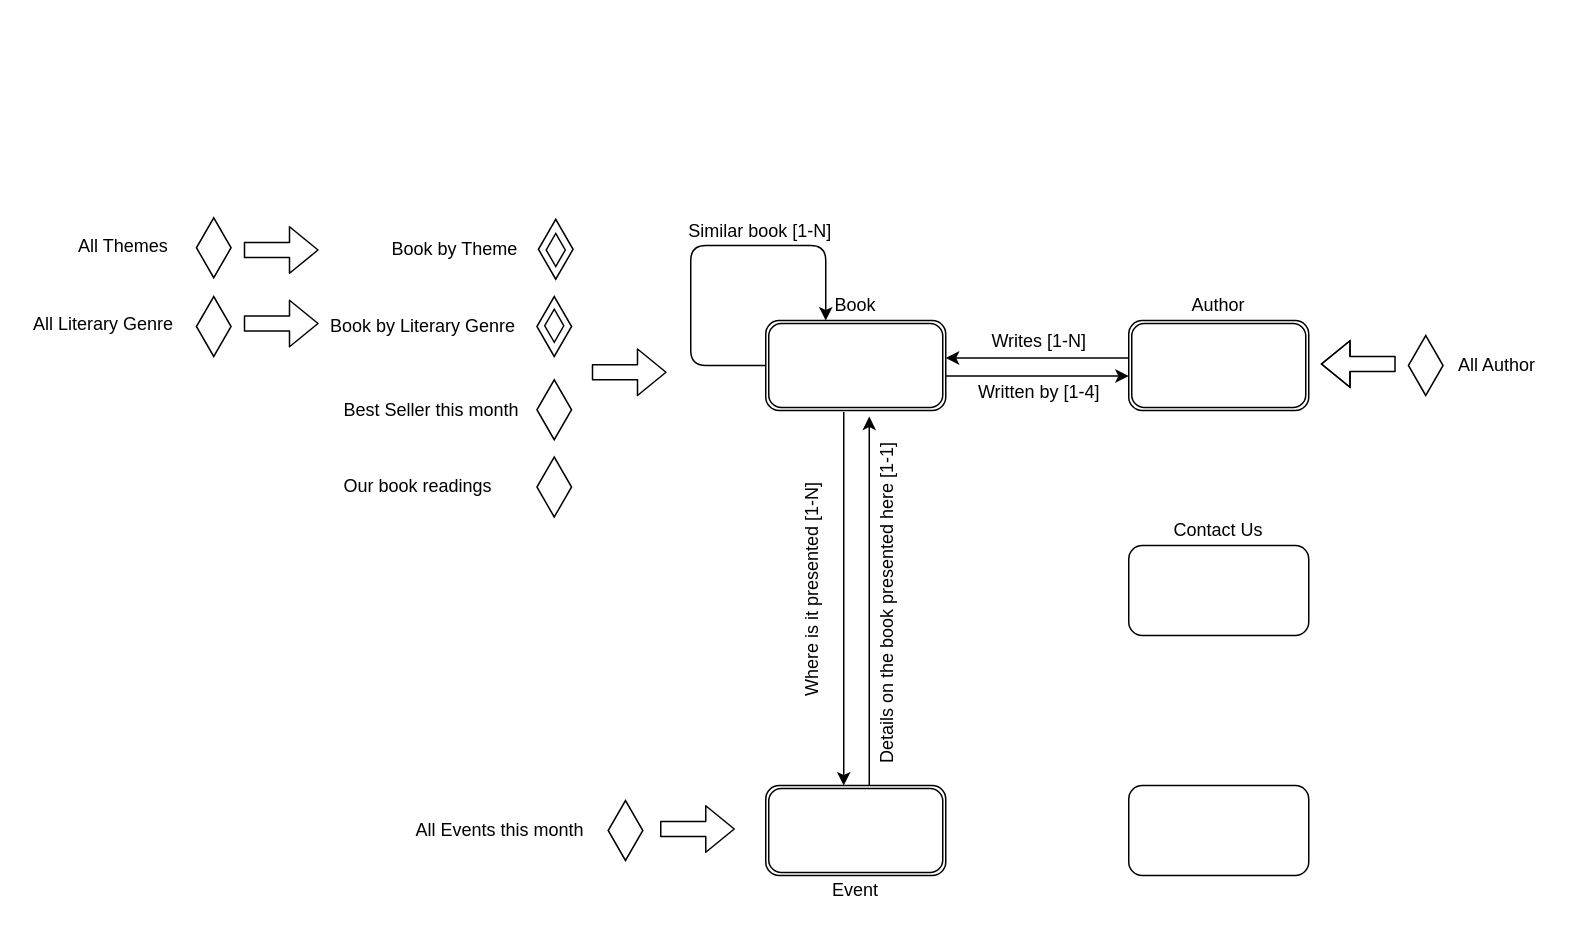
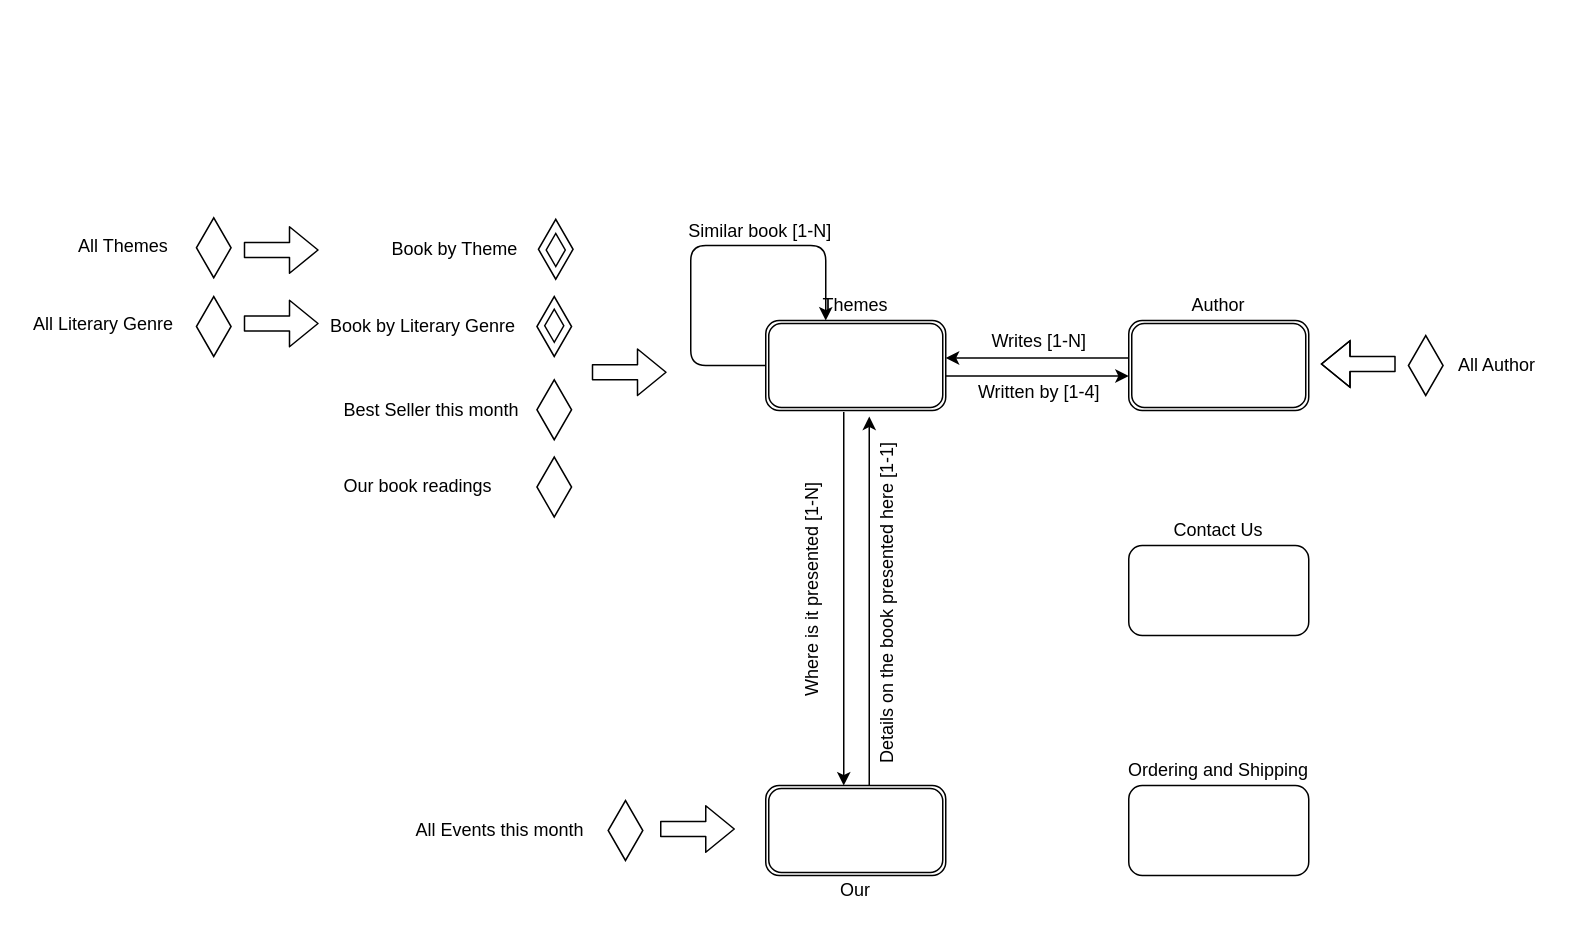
node "Book": label "Book" -> "Themes"
node "Ordering and Shipping": added
node "Event": label "Event" -> "Our"
